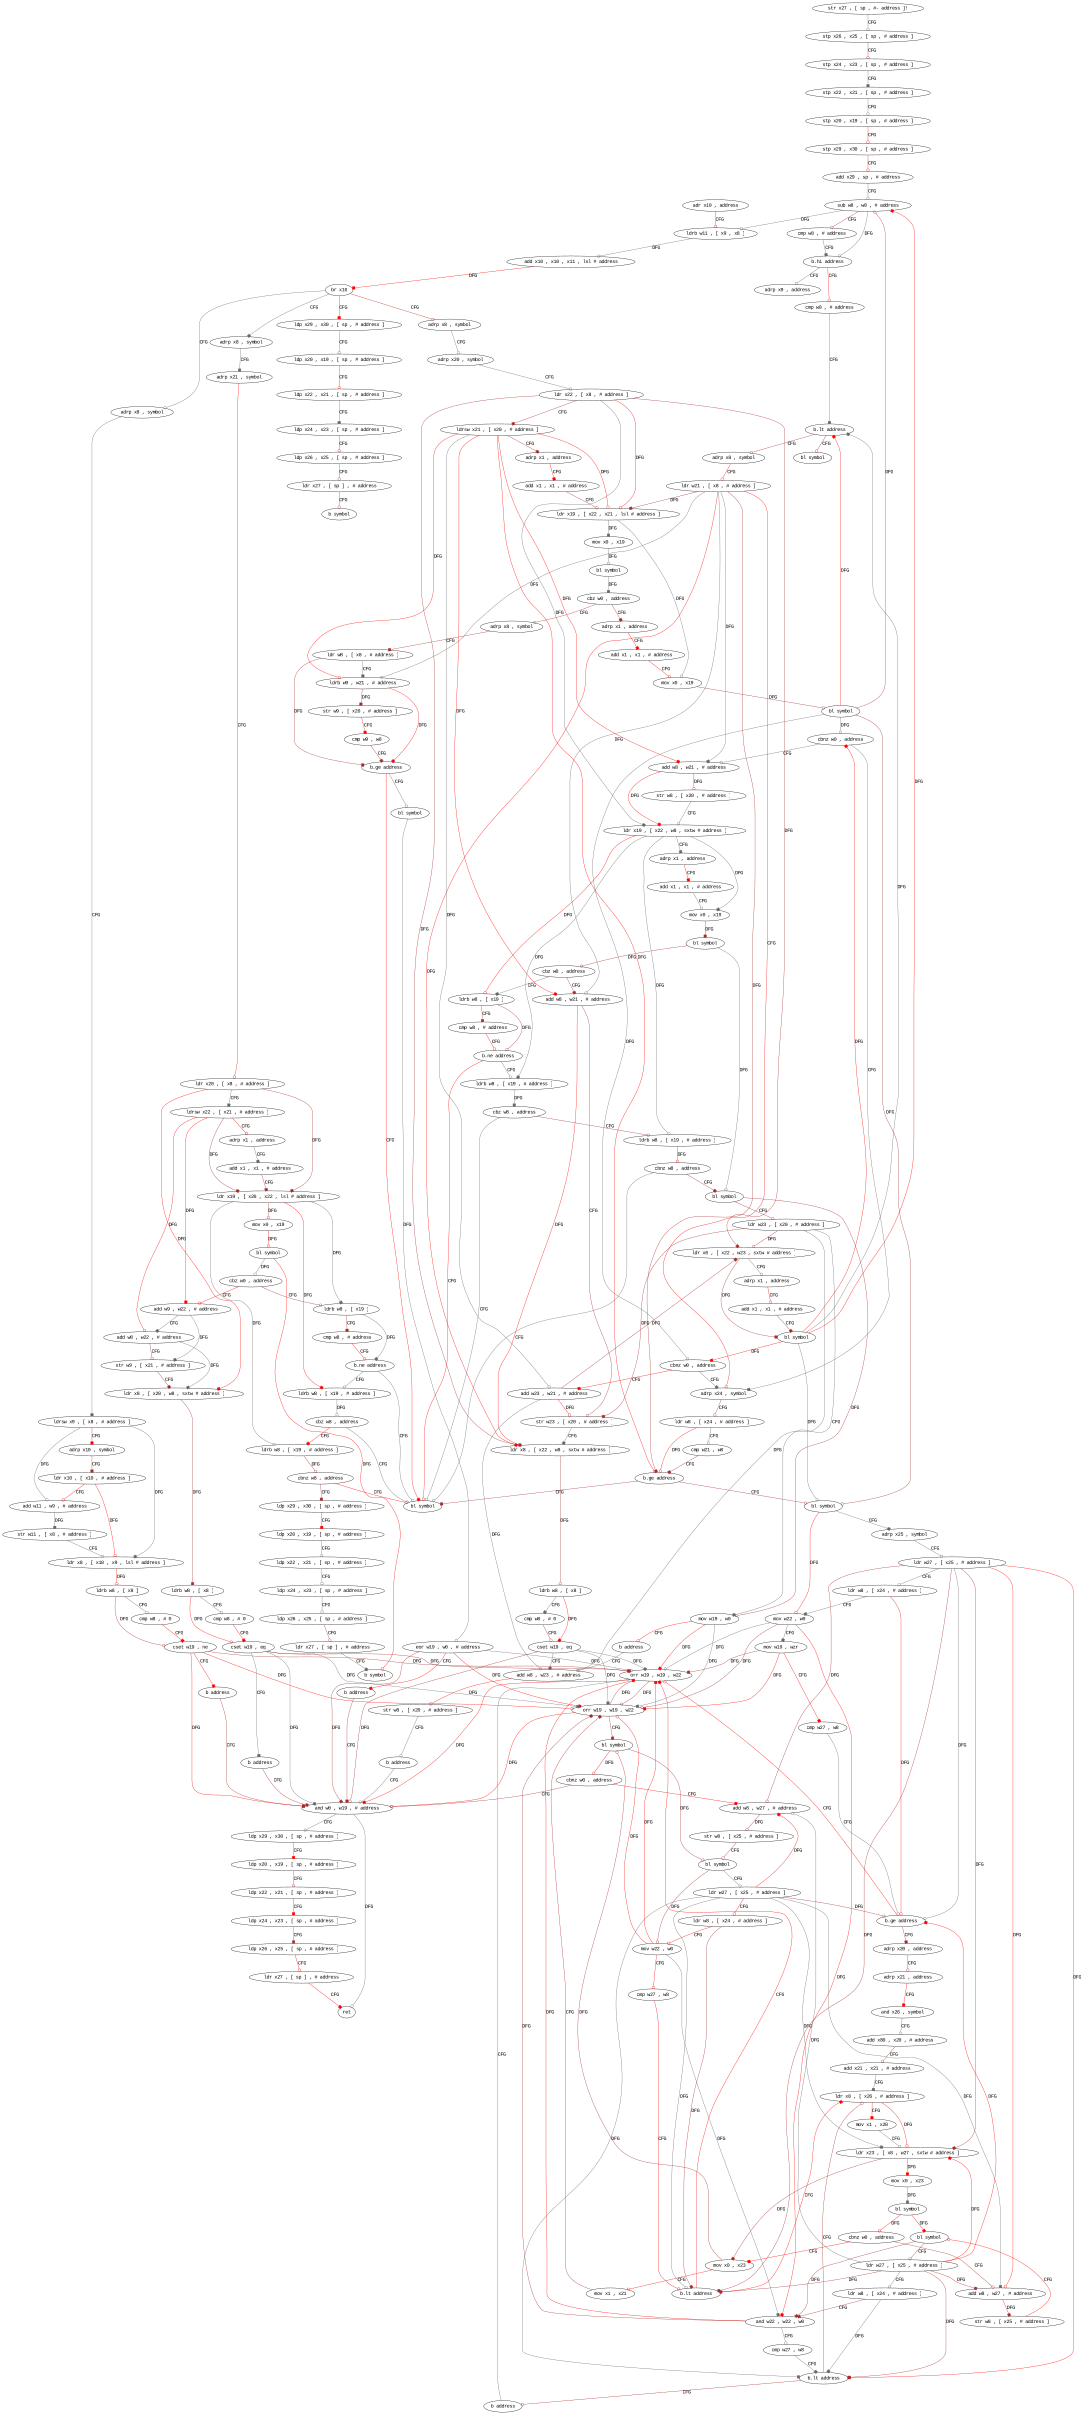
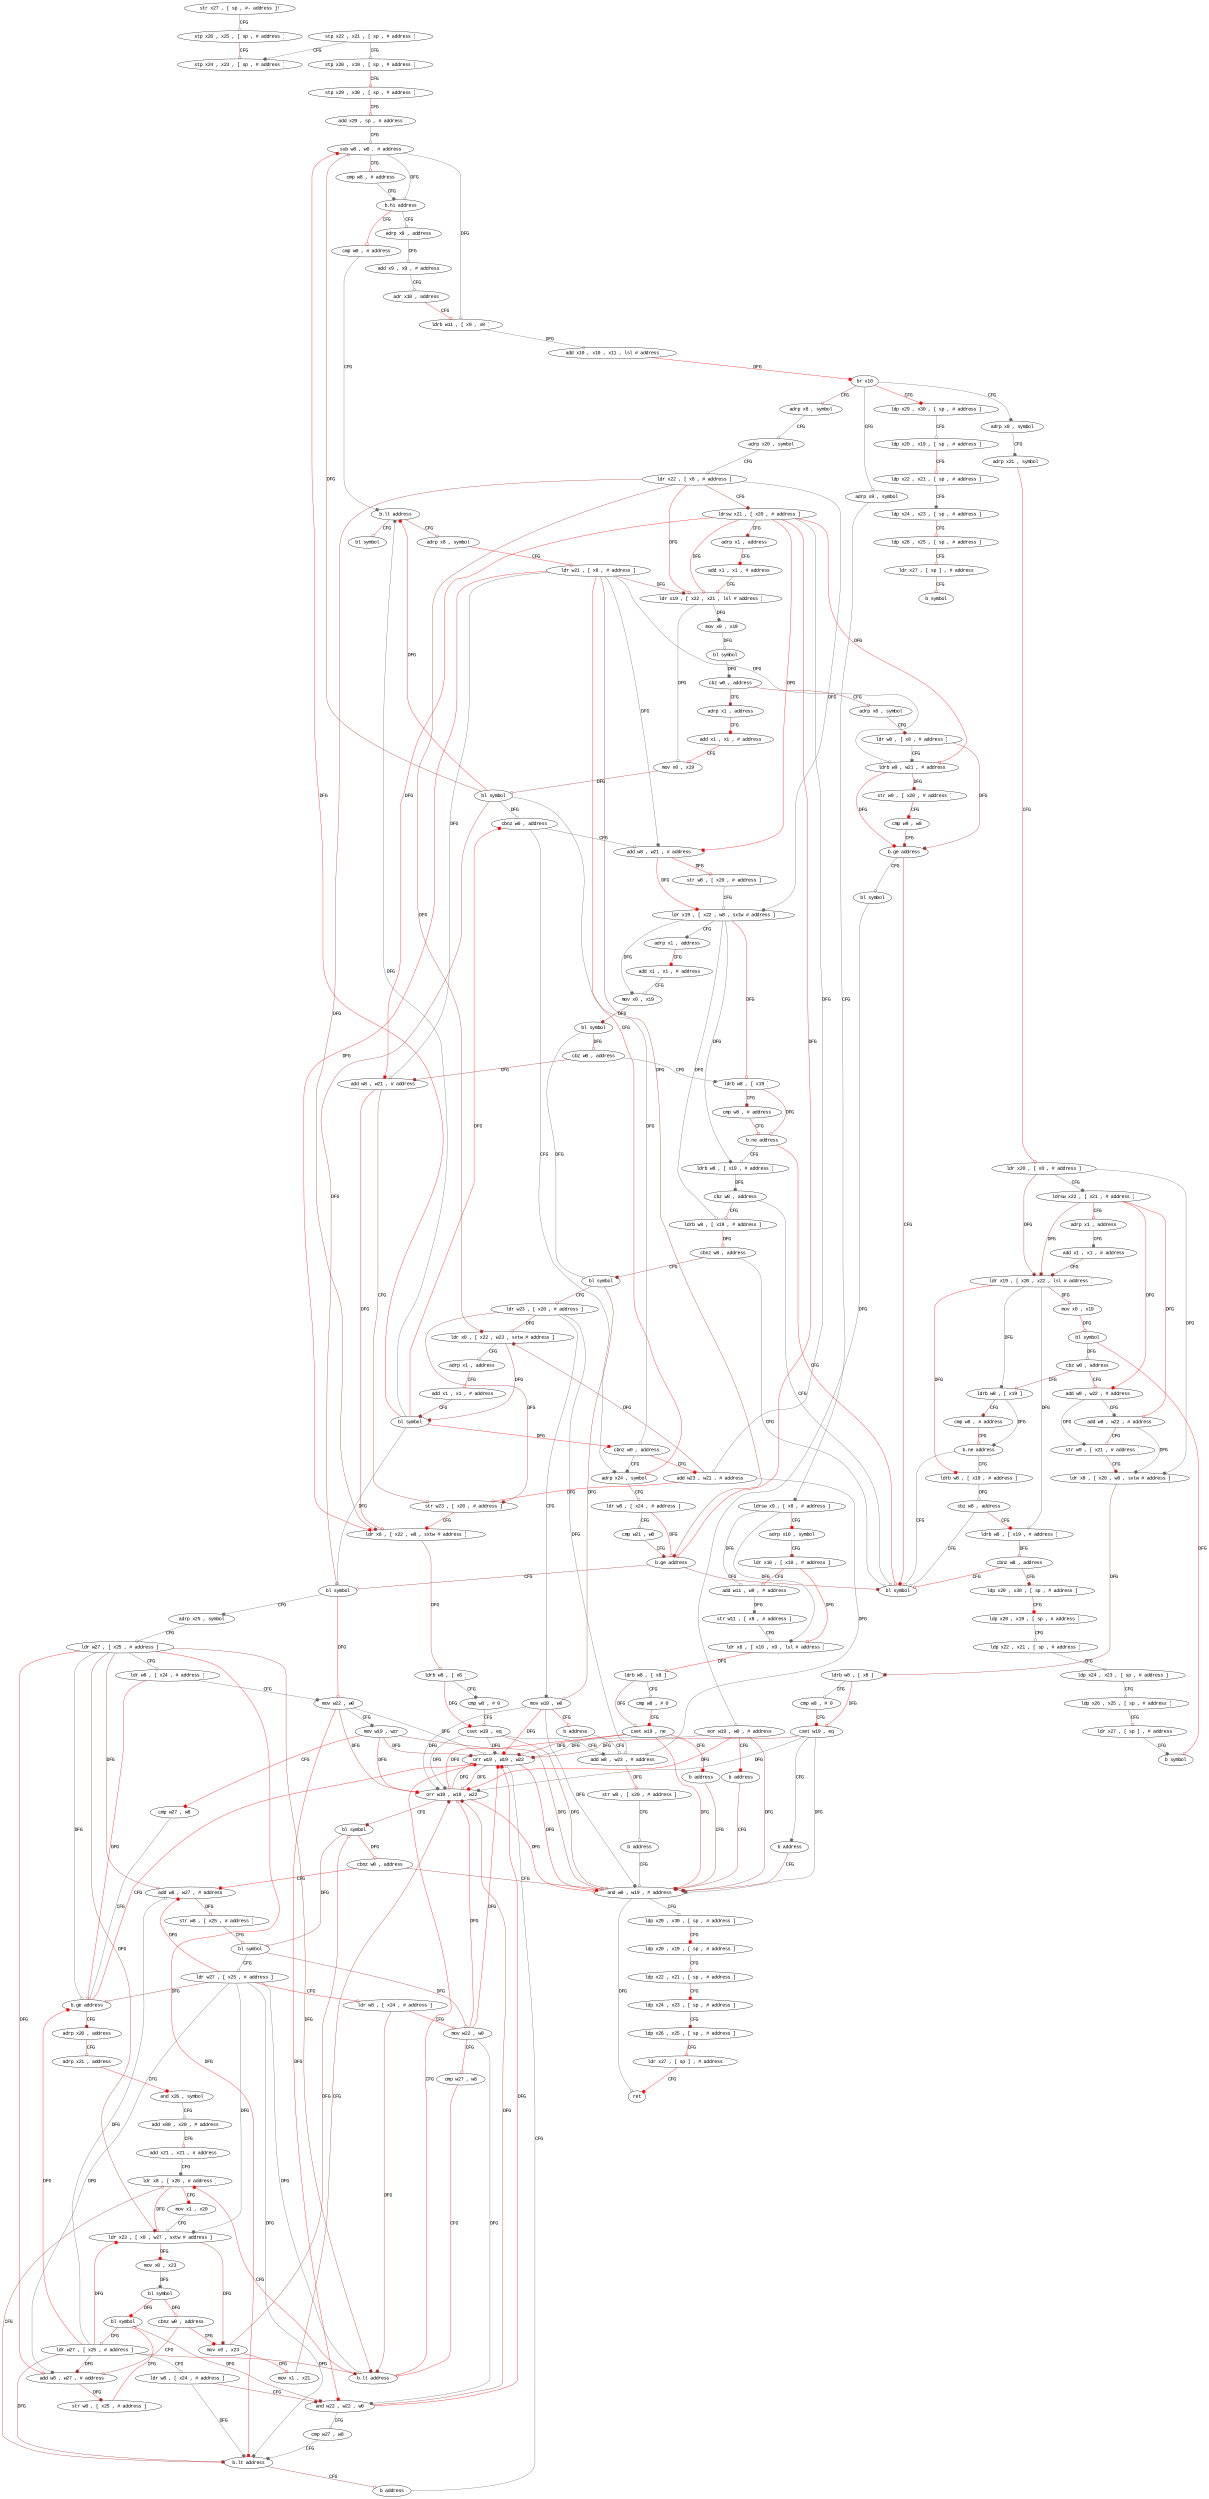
edge "stp x24 , x23 , [ sp , # address ]" -> "stp x22 , x21 , [ sp , # address ]": reversed
node "add x9 , x9 , # address": added
edge "ldr x20 , [ x8 , # address ]" -> "ldr x8 , [ x20 , w8 , sxtw # address ]": color red -> gray40
edge "str w23 , [ x20 , # address ]" -> "ldr x8 , [ x22 , w8 , sxtw # address ]": color gray40 -> red
edge "mov w19 , wzr" -> "and w0 , w19 , # address": added, label "DFG"
edge "mov w19 , w0" -> "and w0 , w19 , # address": added, label "DFG"
